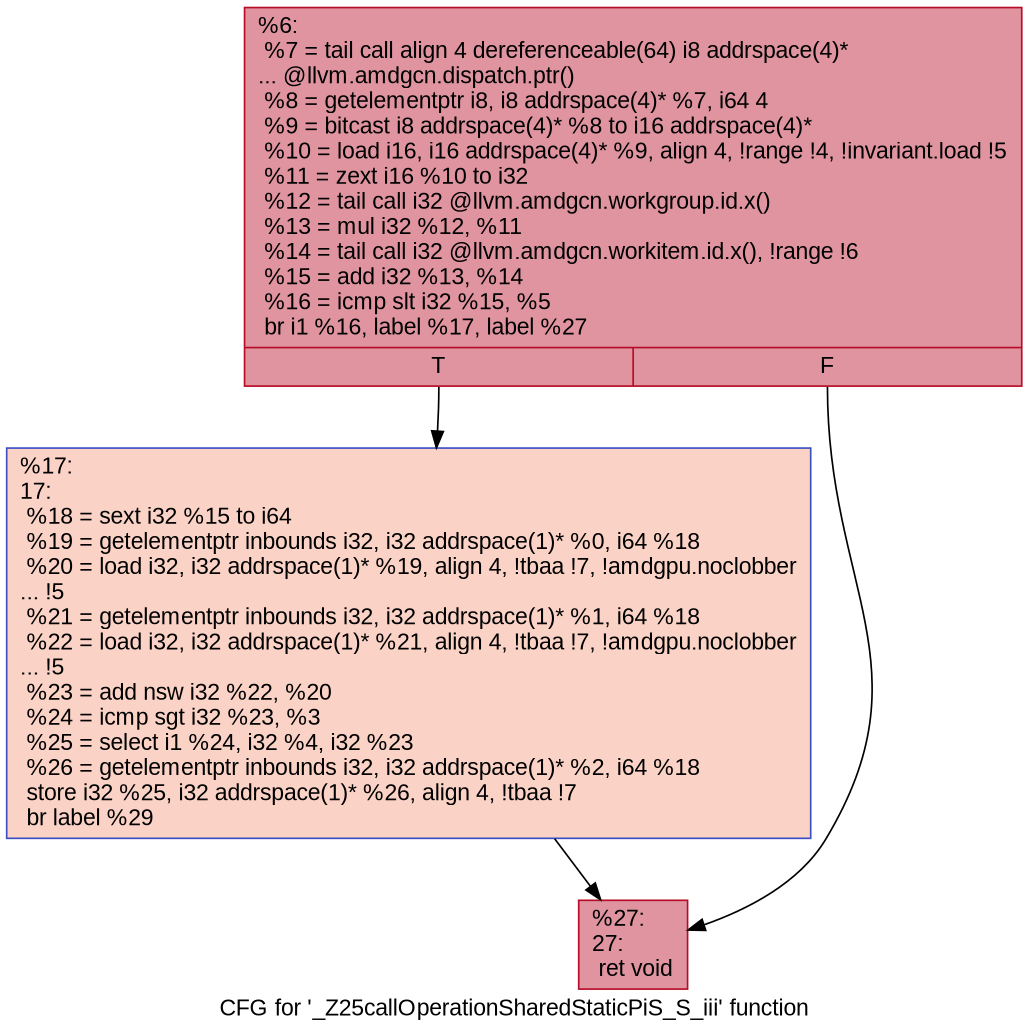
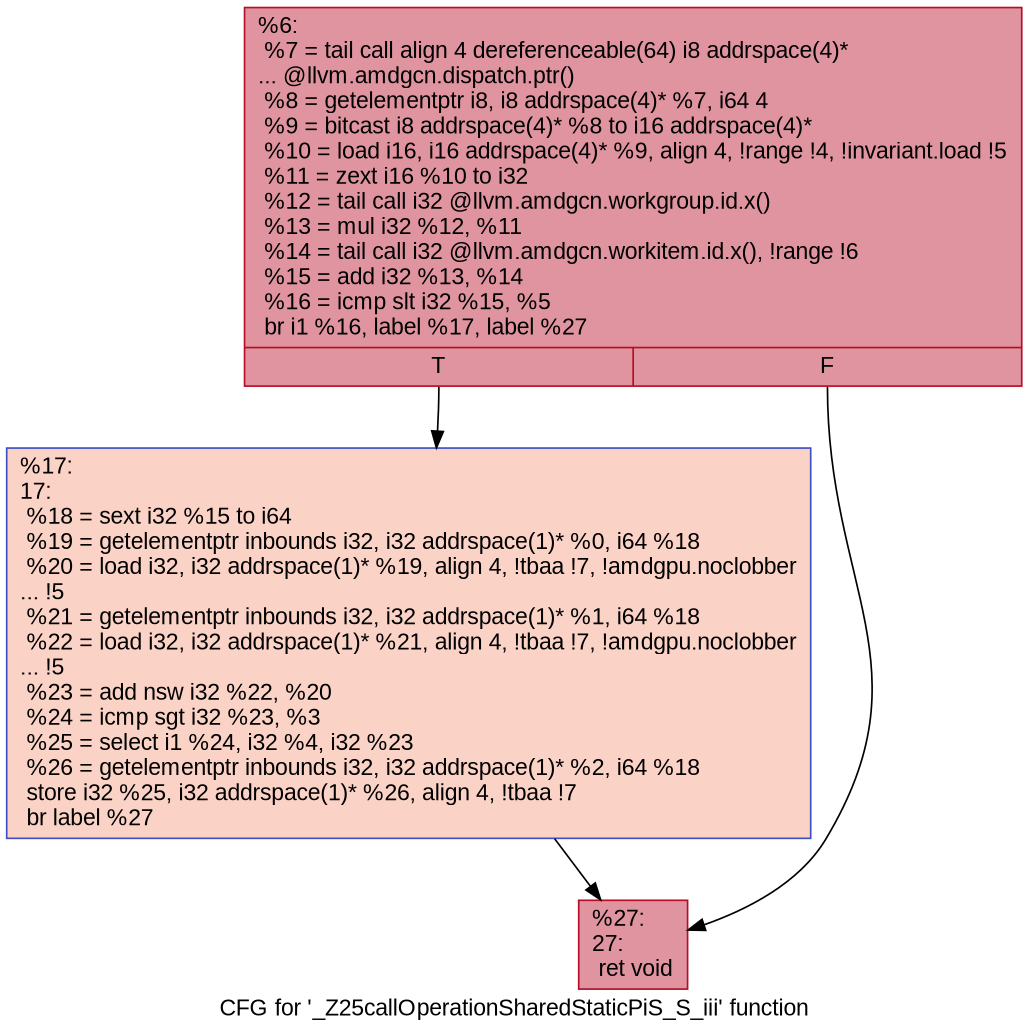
node "%17:": text "br label %29" -> "br label %27"
